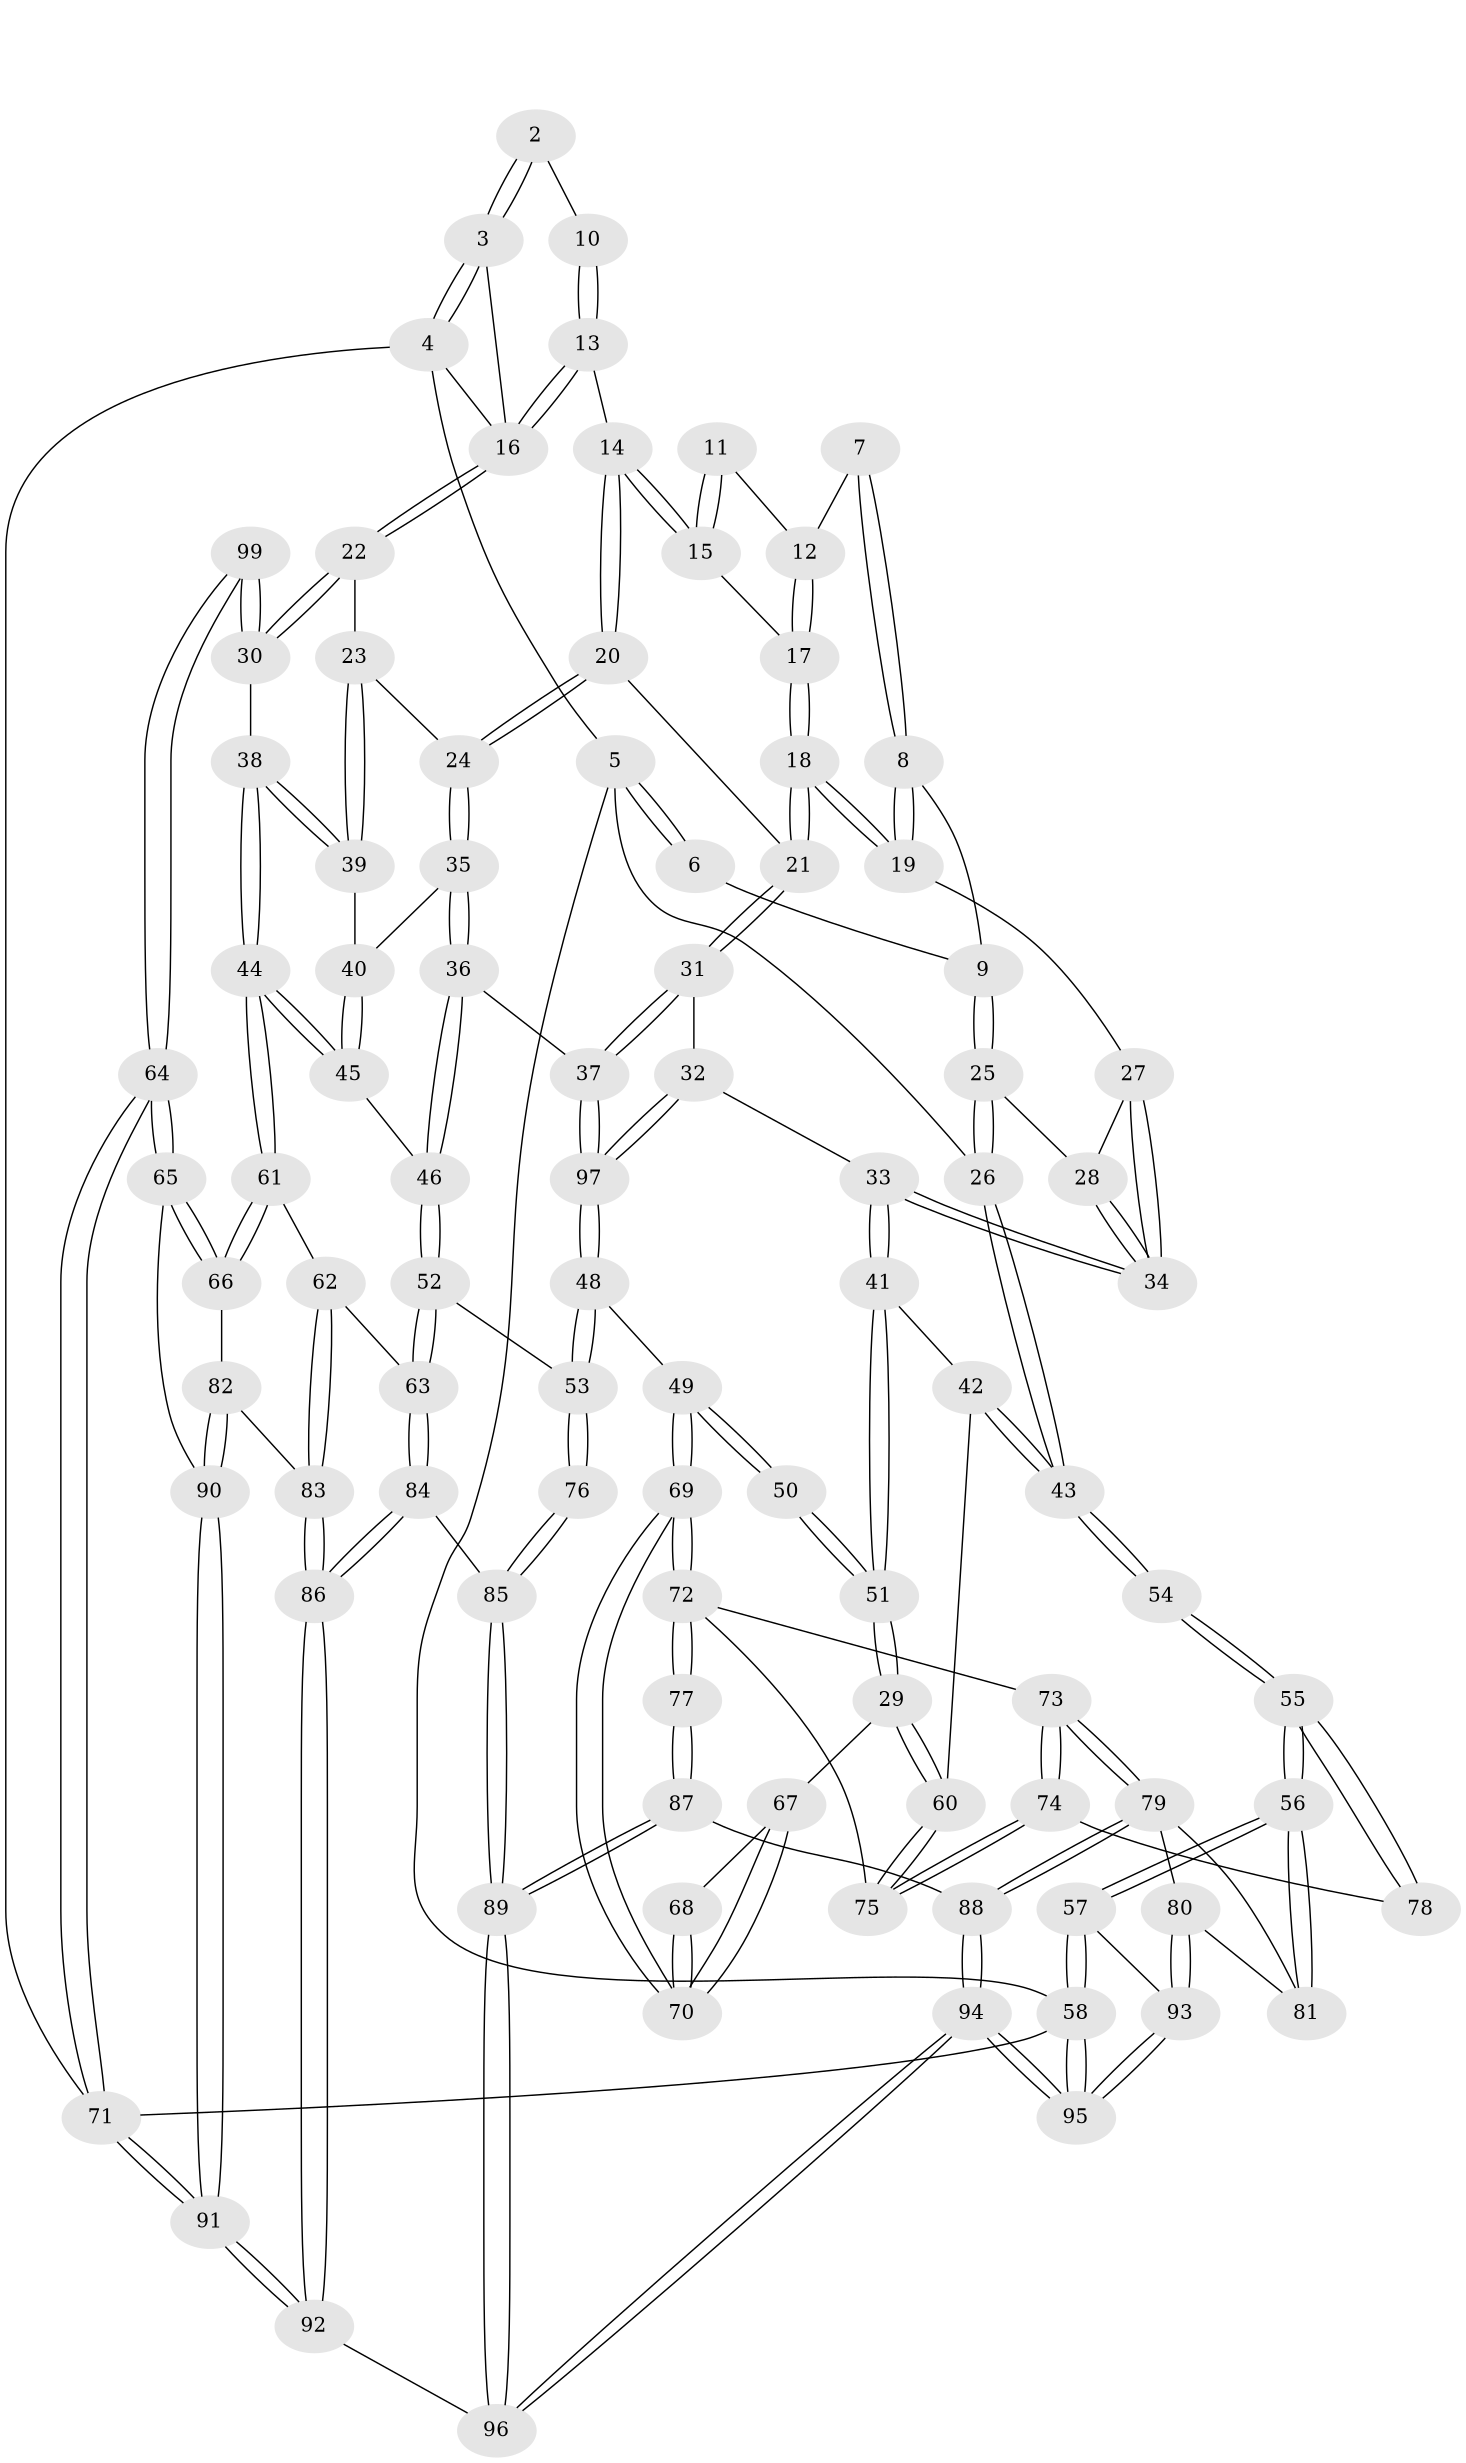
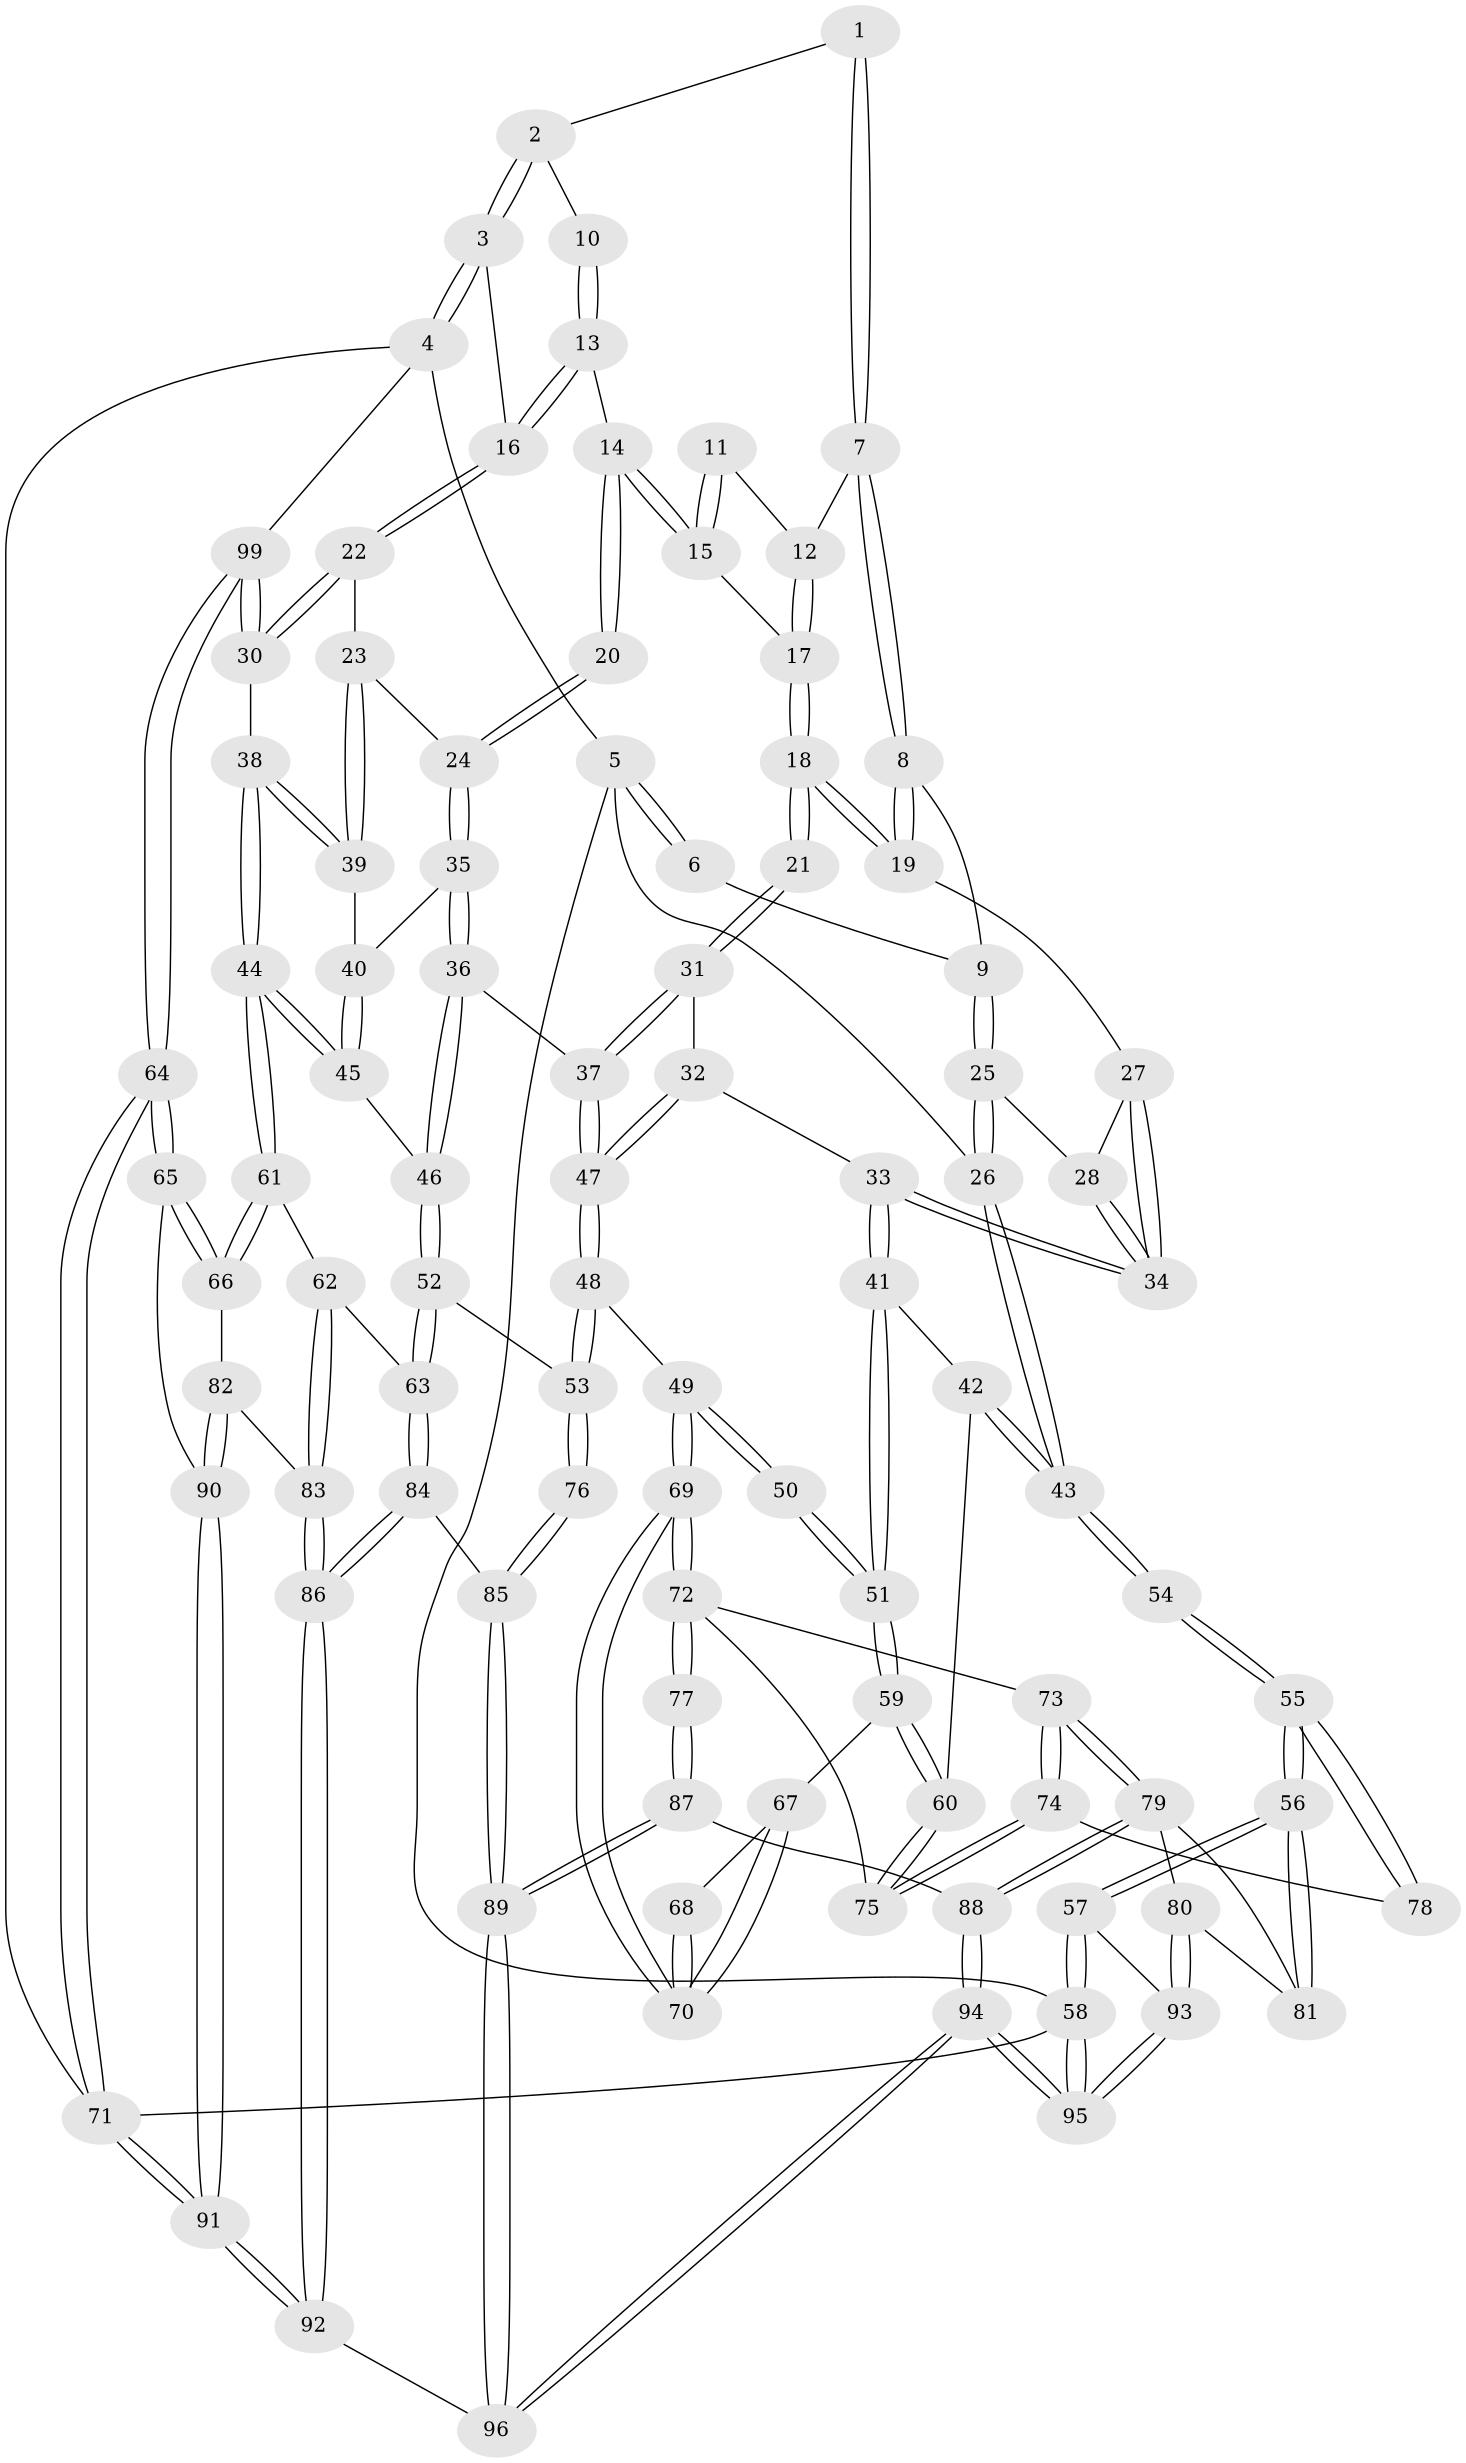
node "1": added
edge "4" -- "16": now "4" -- "99"
edge "20" -- "21": removed
node "97": label "97" -> "47"
node "29": label "29" -> "59"
